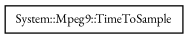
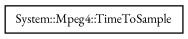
node "System::Mpeg9::TimeToSample": label "System::Mpeg9::TimeToSample" -> "System::Mpeg4::TimeToSample"
